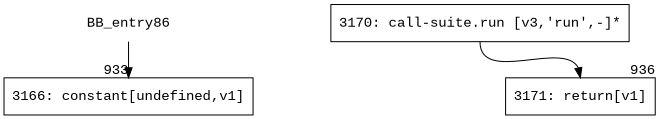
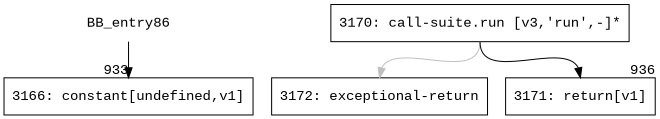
node "3172: exceptional-return": added
